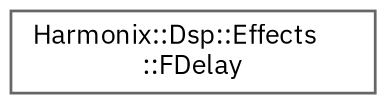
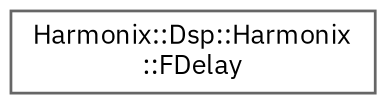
node "Harmonix::Dsp::Effects ::FDelay": label "Harmonix::Dsp::Effects ::FDelay" -> "Harmonix::Dsp::Harmonix ::FDelay"
